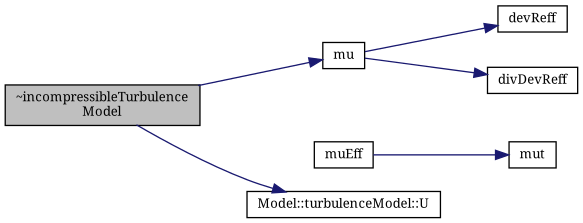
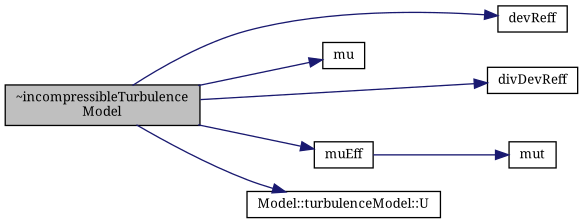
edge "mu" -> "devReff": now "~incompressibleTurbulence Model" -> "devReff"
edge "mu" -> "divDevReff": now "~incompressibleTurbulence Model" -> "divDevReff"
edge "~incompressibleTurbulence Model" -> "muEff": added
